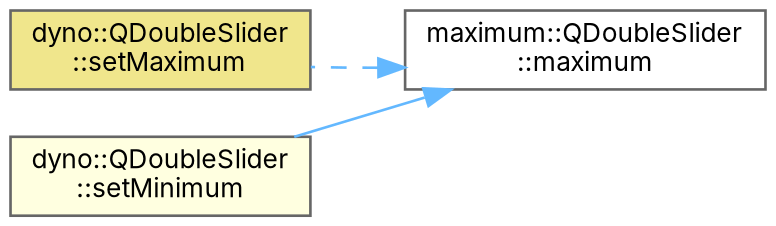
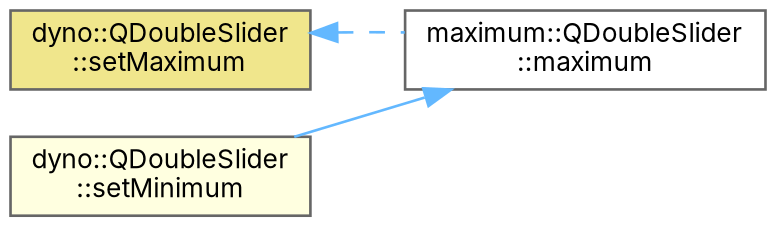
edge "dyno::QDoubleSlider ::setMaximum" -> "maximum::QDoubleSlider ::maximum": reversed
